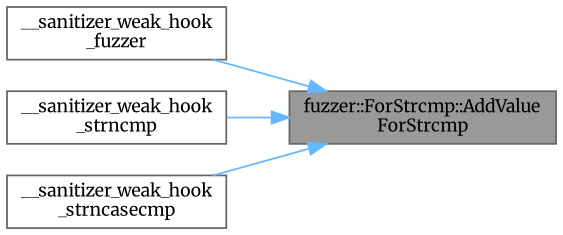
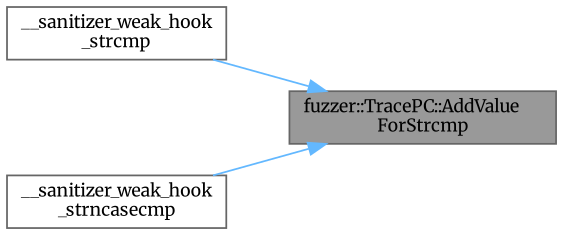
node "__sanitizer_weak_hook _fuzzer": label "__sanitizer_weak_hook _fuzzer" -> "__sanitizer_weak_hook _strcmp"
node "__sanitizer_weak_hook _strncmp": removed
node "fuzzer::ForStrcmp::AddValue ForStrcmp": label "fuzzer::ForStrcmp::AddValue ForStrcmp" -> "fuzzer::TracePC::AddValue ForStrcmp"
